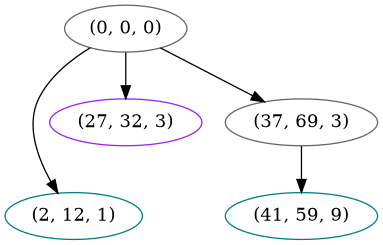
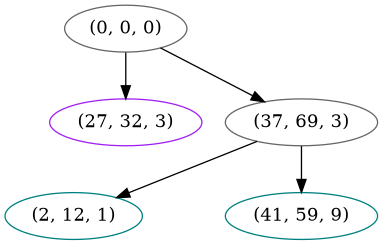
edge "(0, 0, 0)" -> "(2, 12, 1)": now "(37, 69, 3)" -> "(2, 12, 1)"
